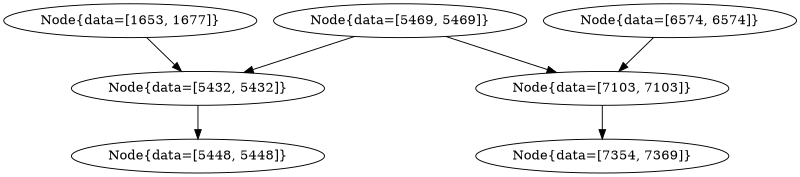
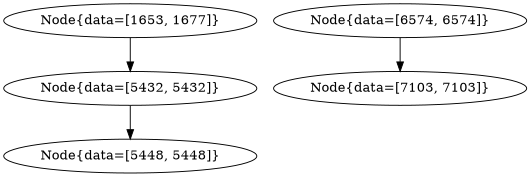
node "Node{data=[5469, 5469]}": removed
node "Node{data=[7354, 7369]}": removed
